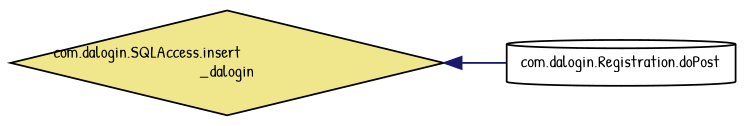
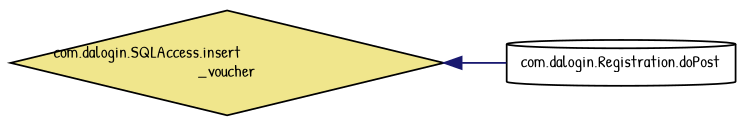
node "com.dalogin.SQLAccess.insert _dalogin": label "com.dalogin.SQLAccess.insert _dalogin" -> "com.dalogin.SQLAccess.insert _voucher"
